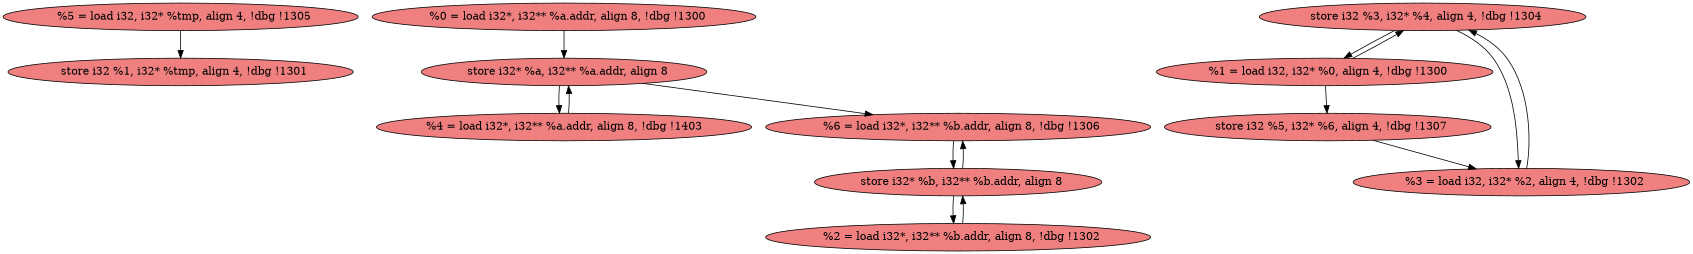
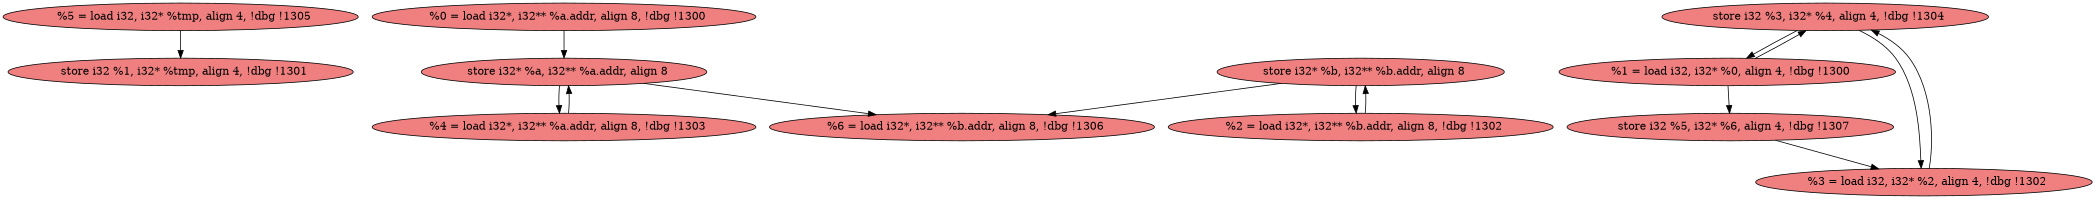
node "%4 = load i32*, i32** %a.addr, align 8, !dbg !1403": label "%4 = load i32*, i32** %a.addr, align 8, !dbg !1403" -> "%4 = load i32*, i32** %a.addr, align 8, !dbg !1303"
edge "%6 = load i32*, i32** %b.addr, align 8, !dbg !1306" -> "store i32* %b, i32** %b.addr, align 8": removed
